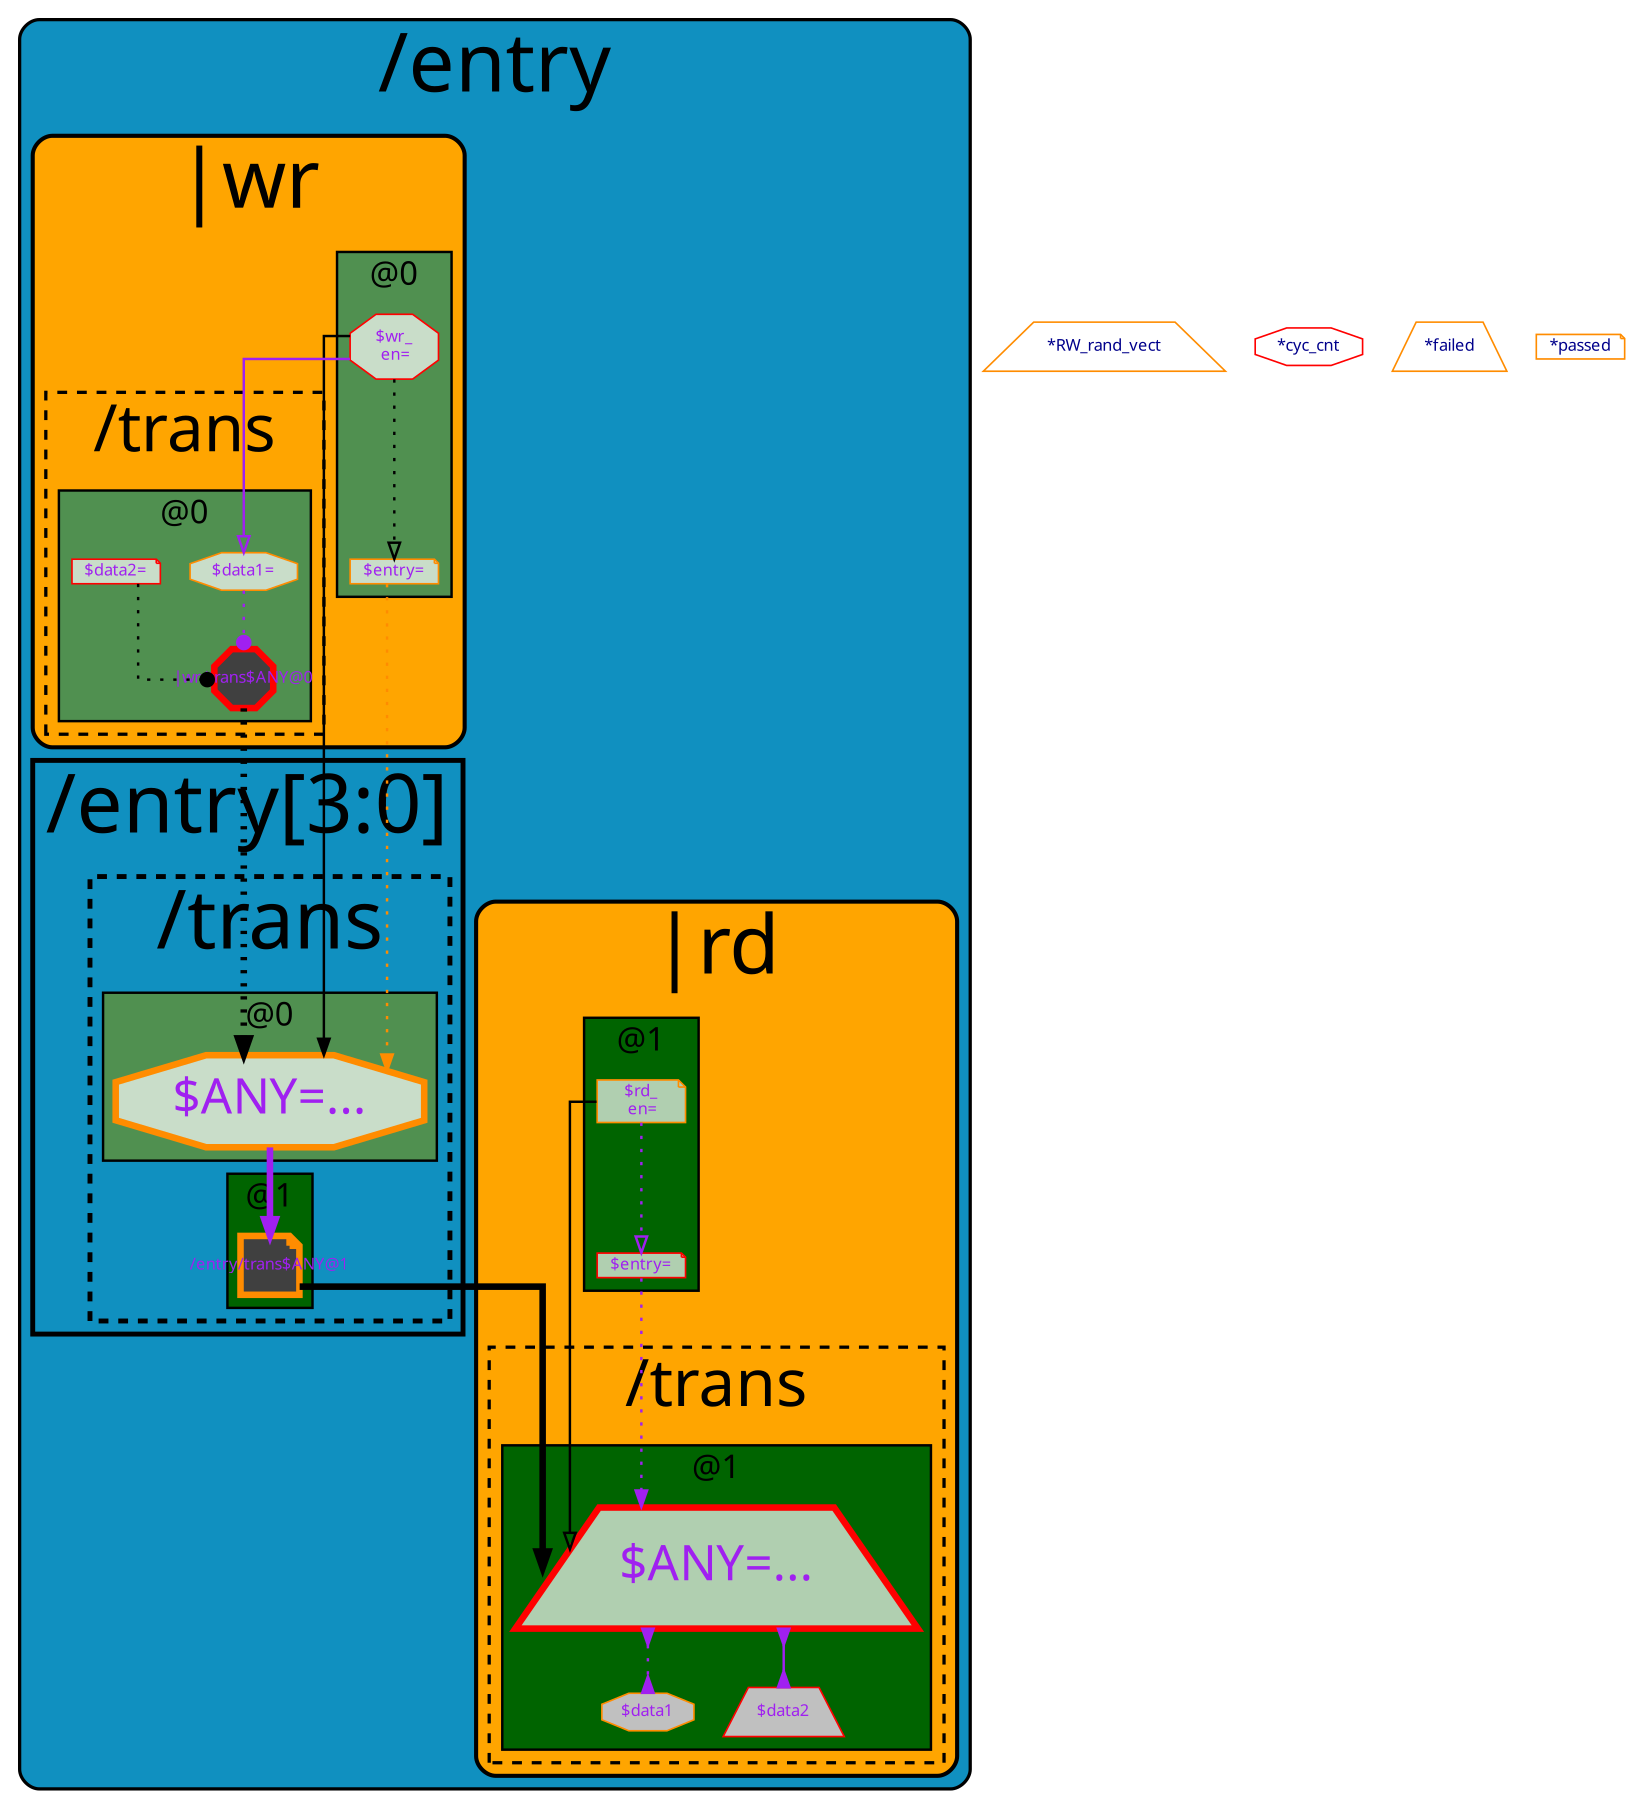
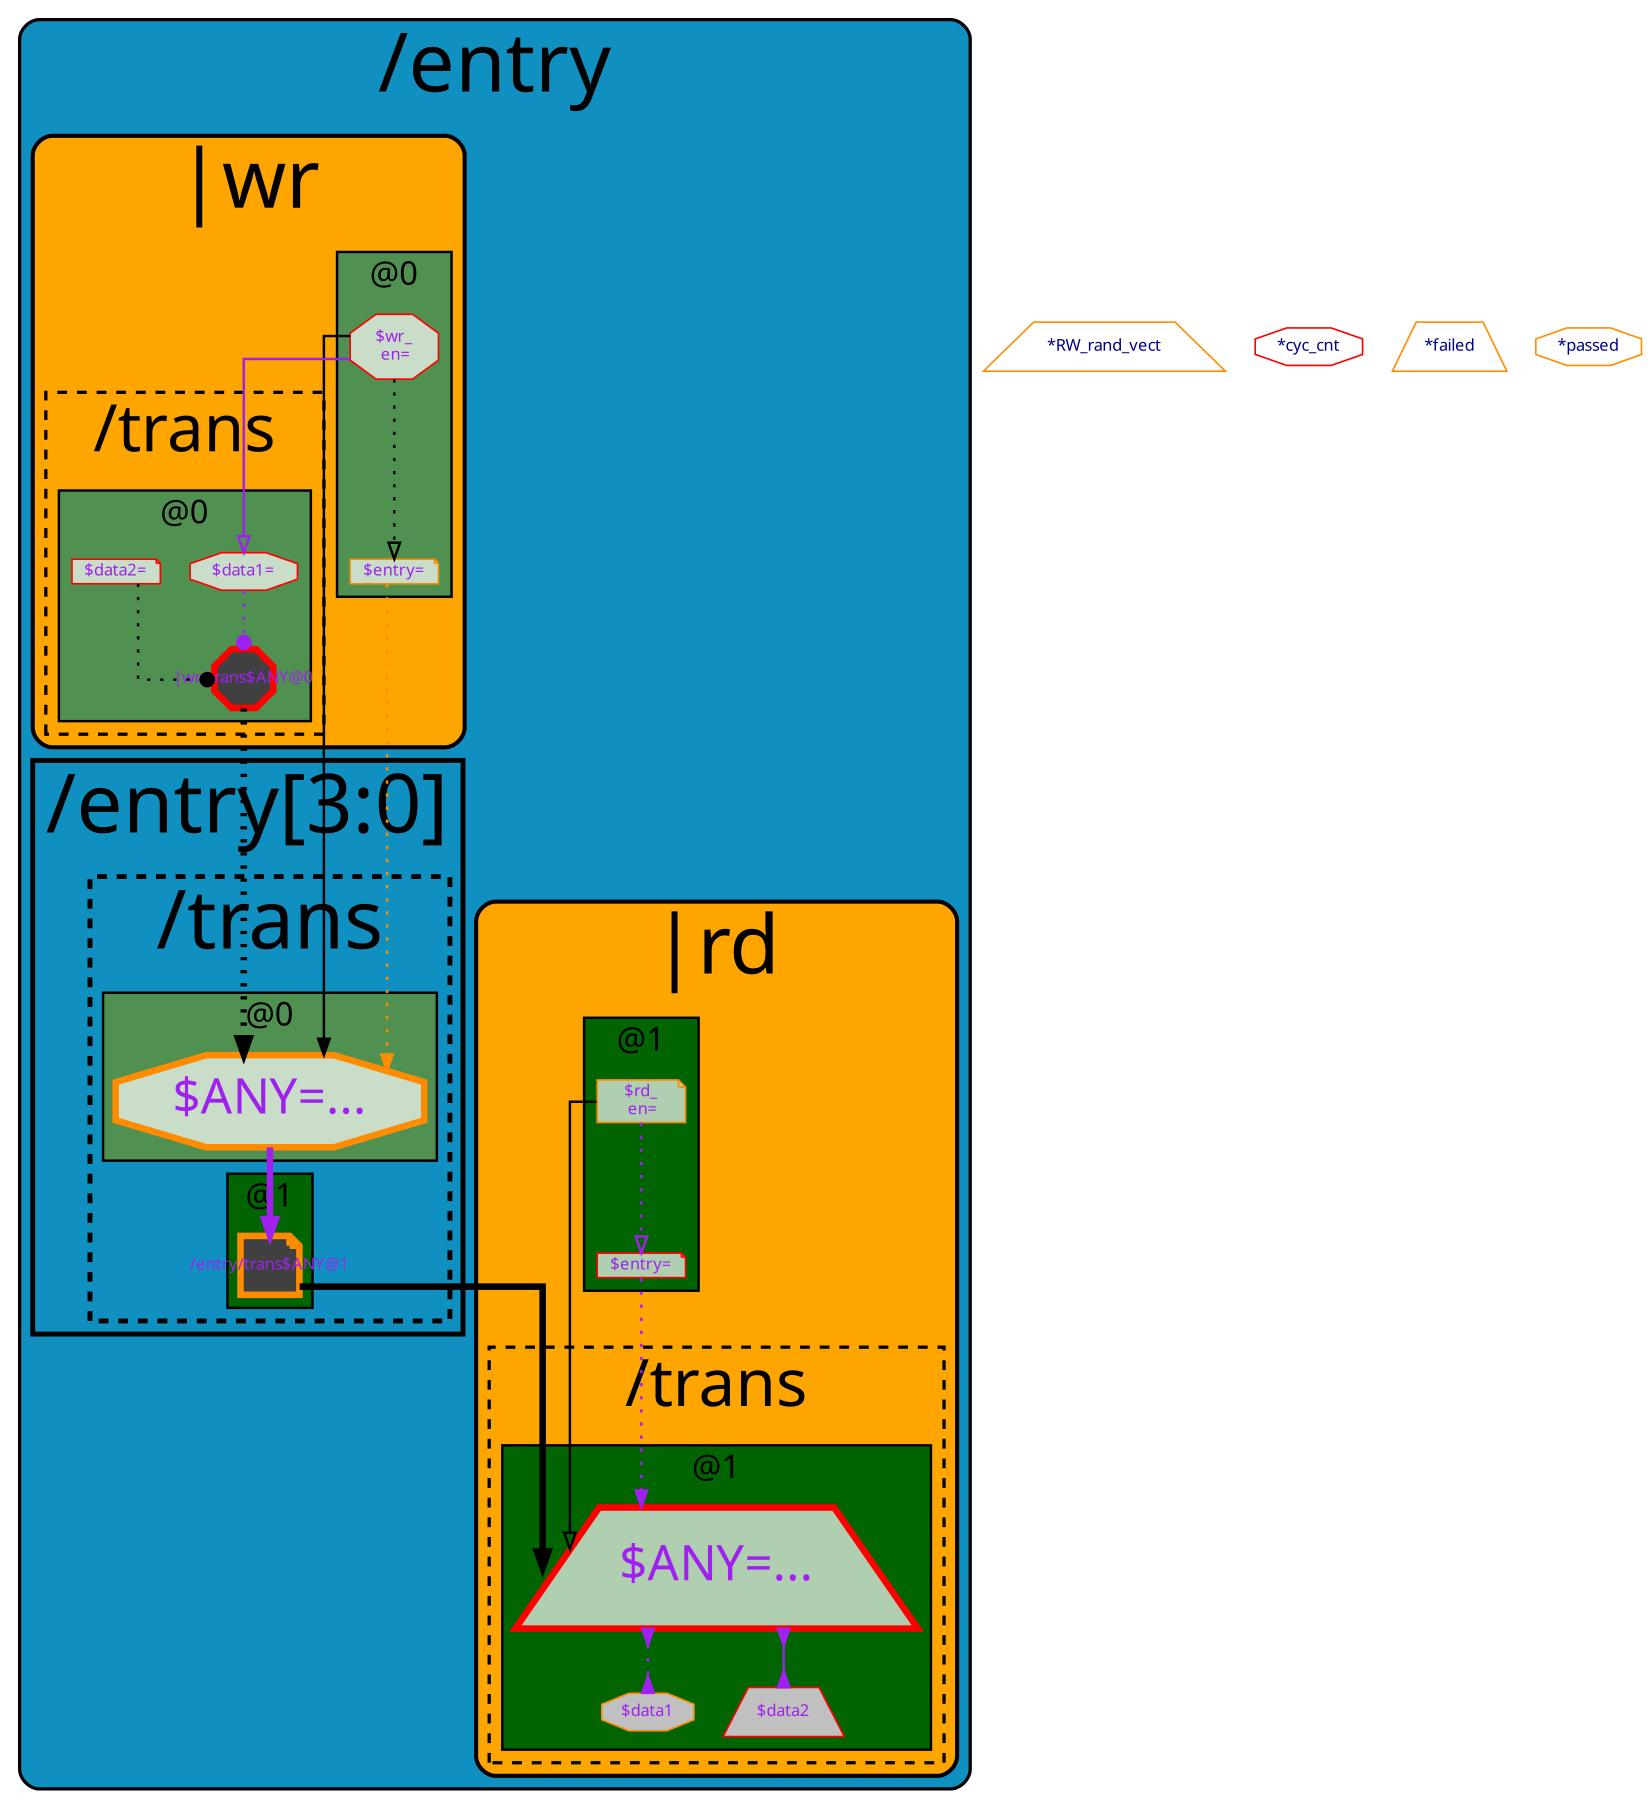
node "*passed": shape note -> octagon
node "$data1=": color darkorange -> red
